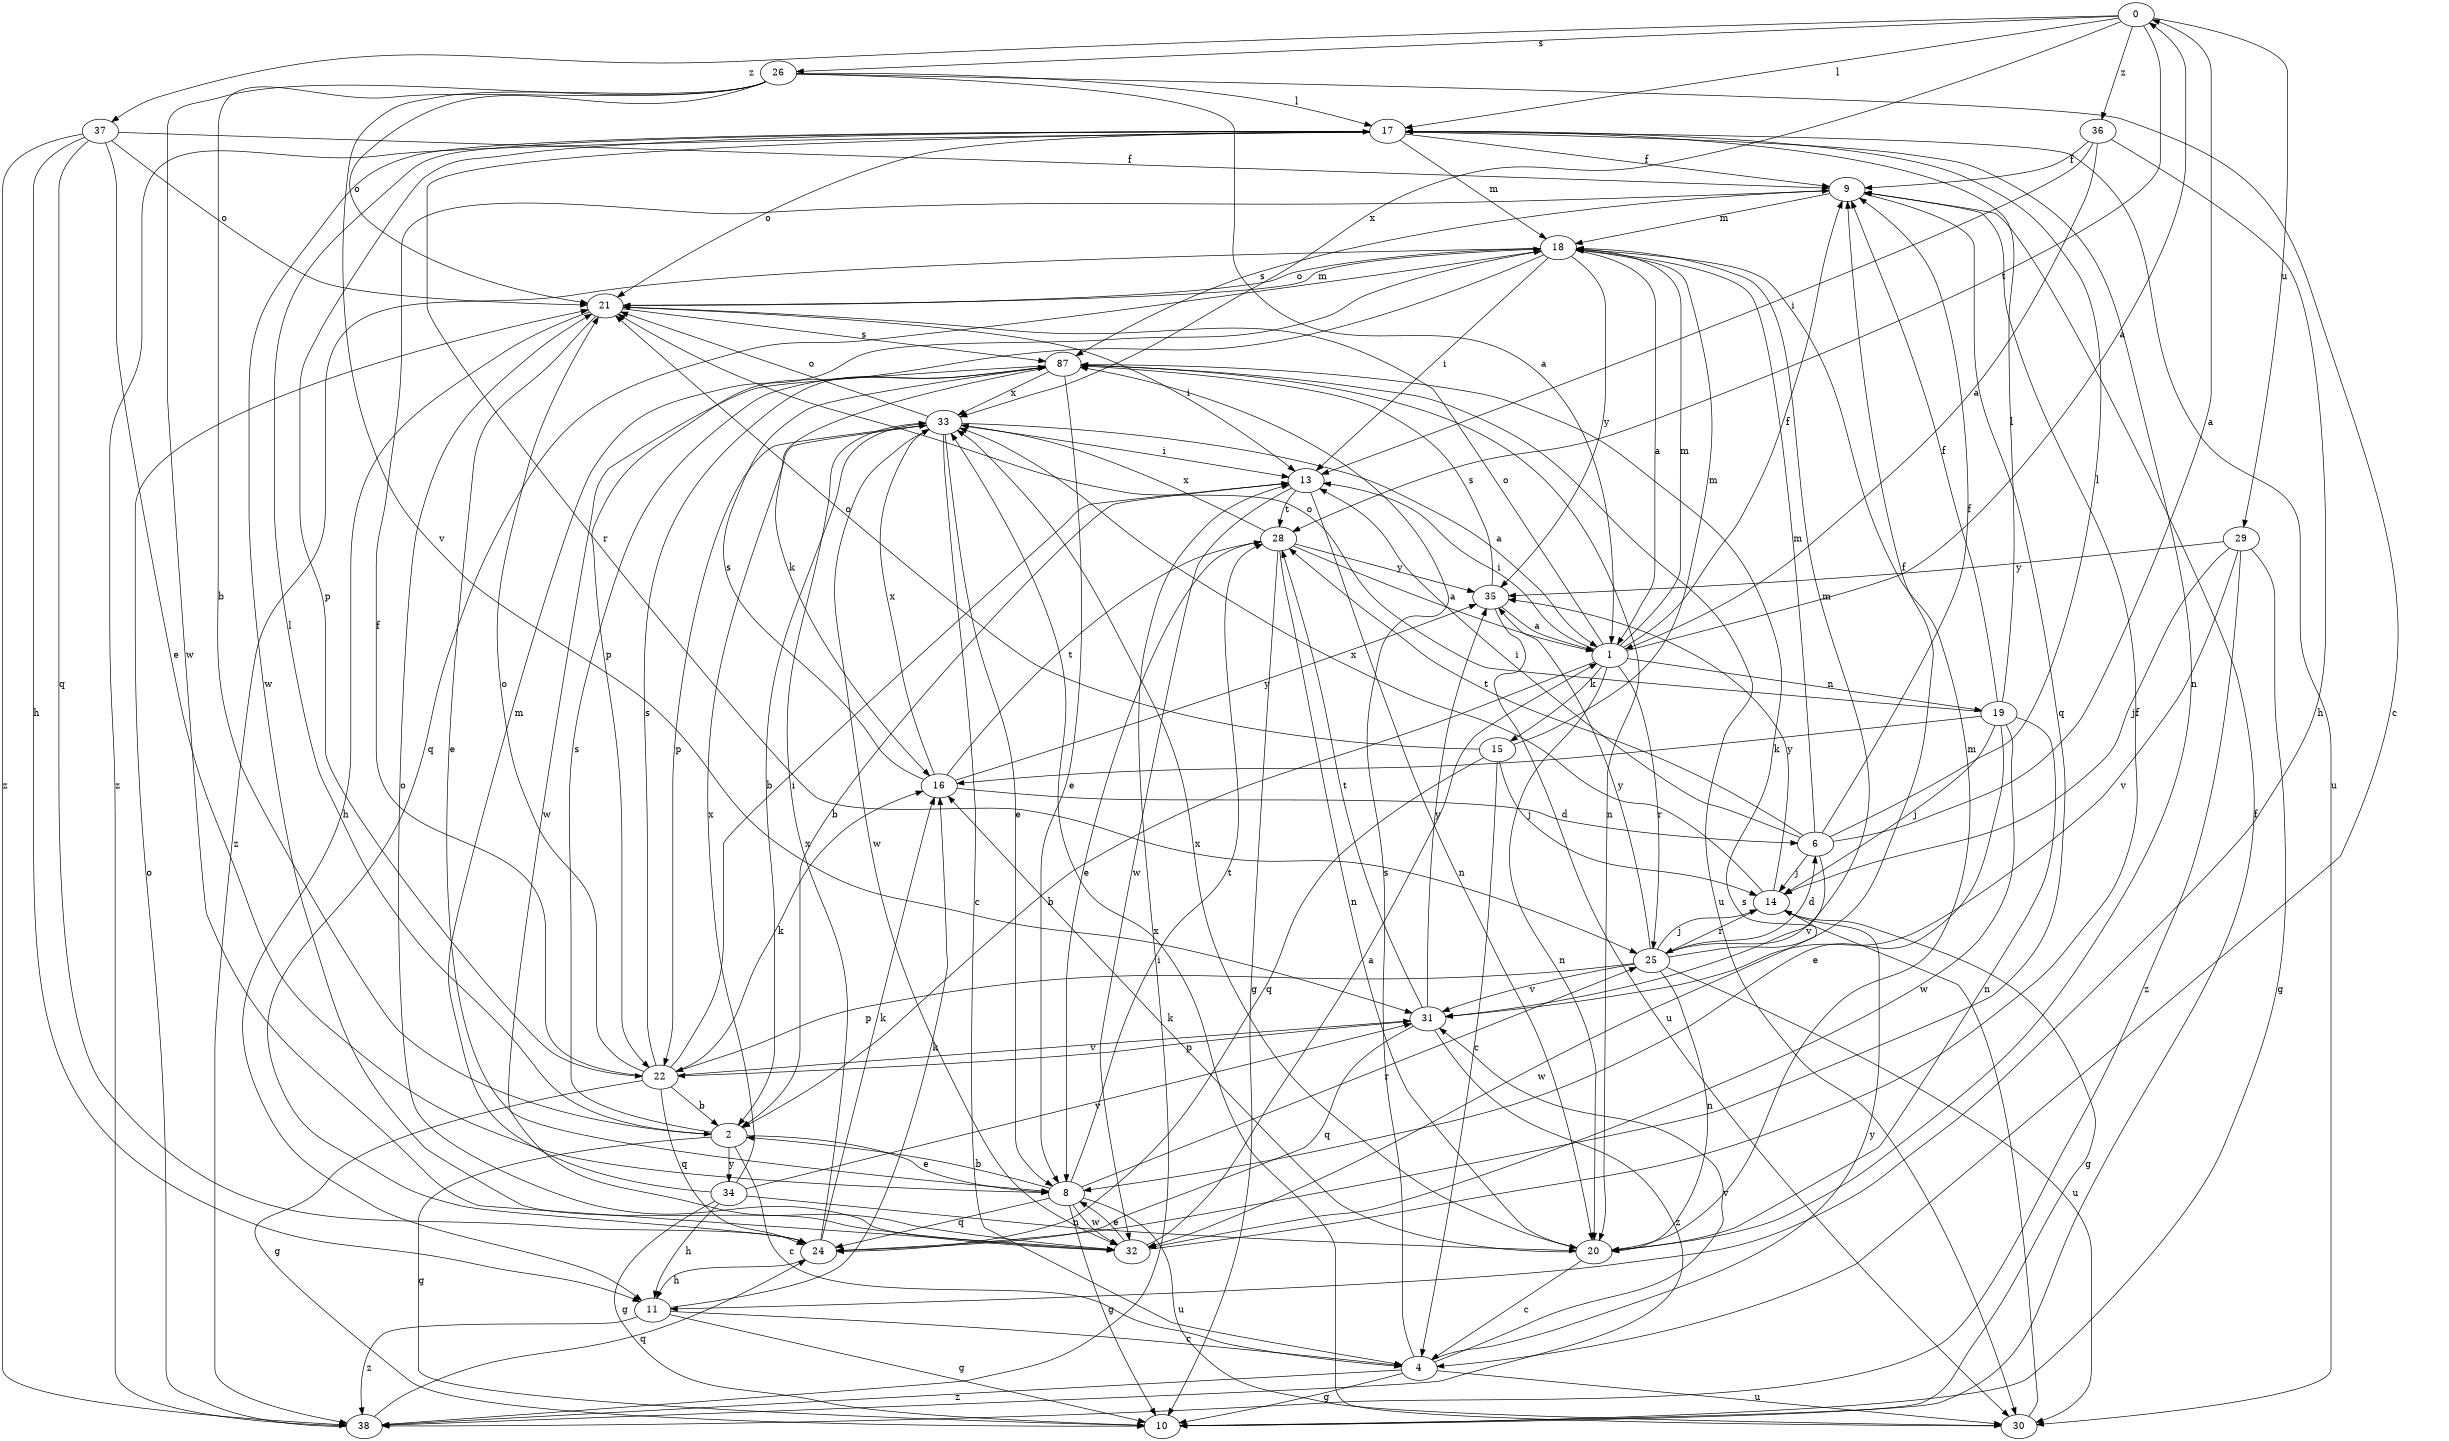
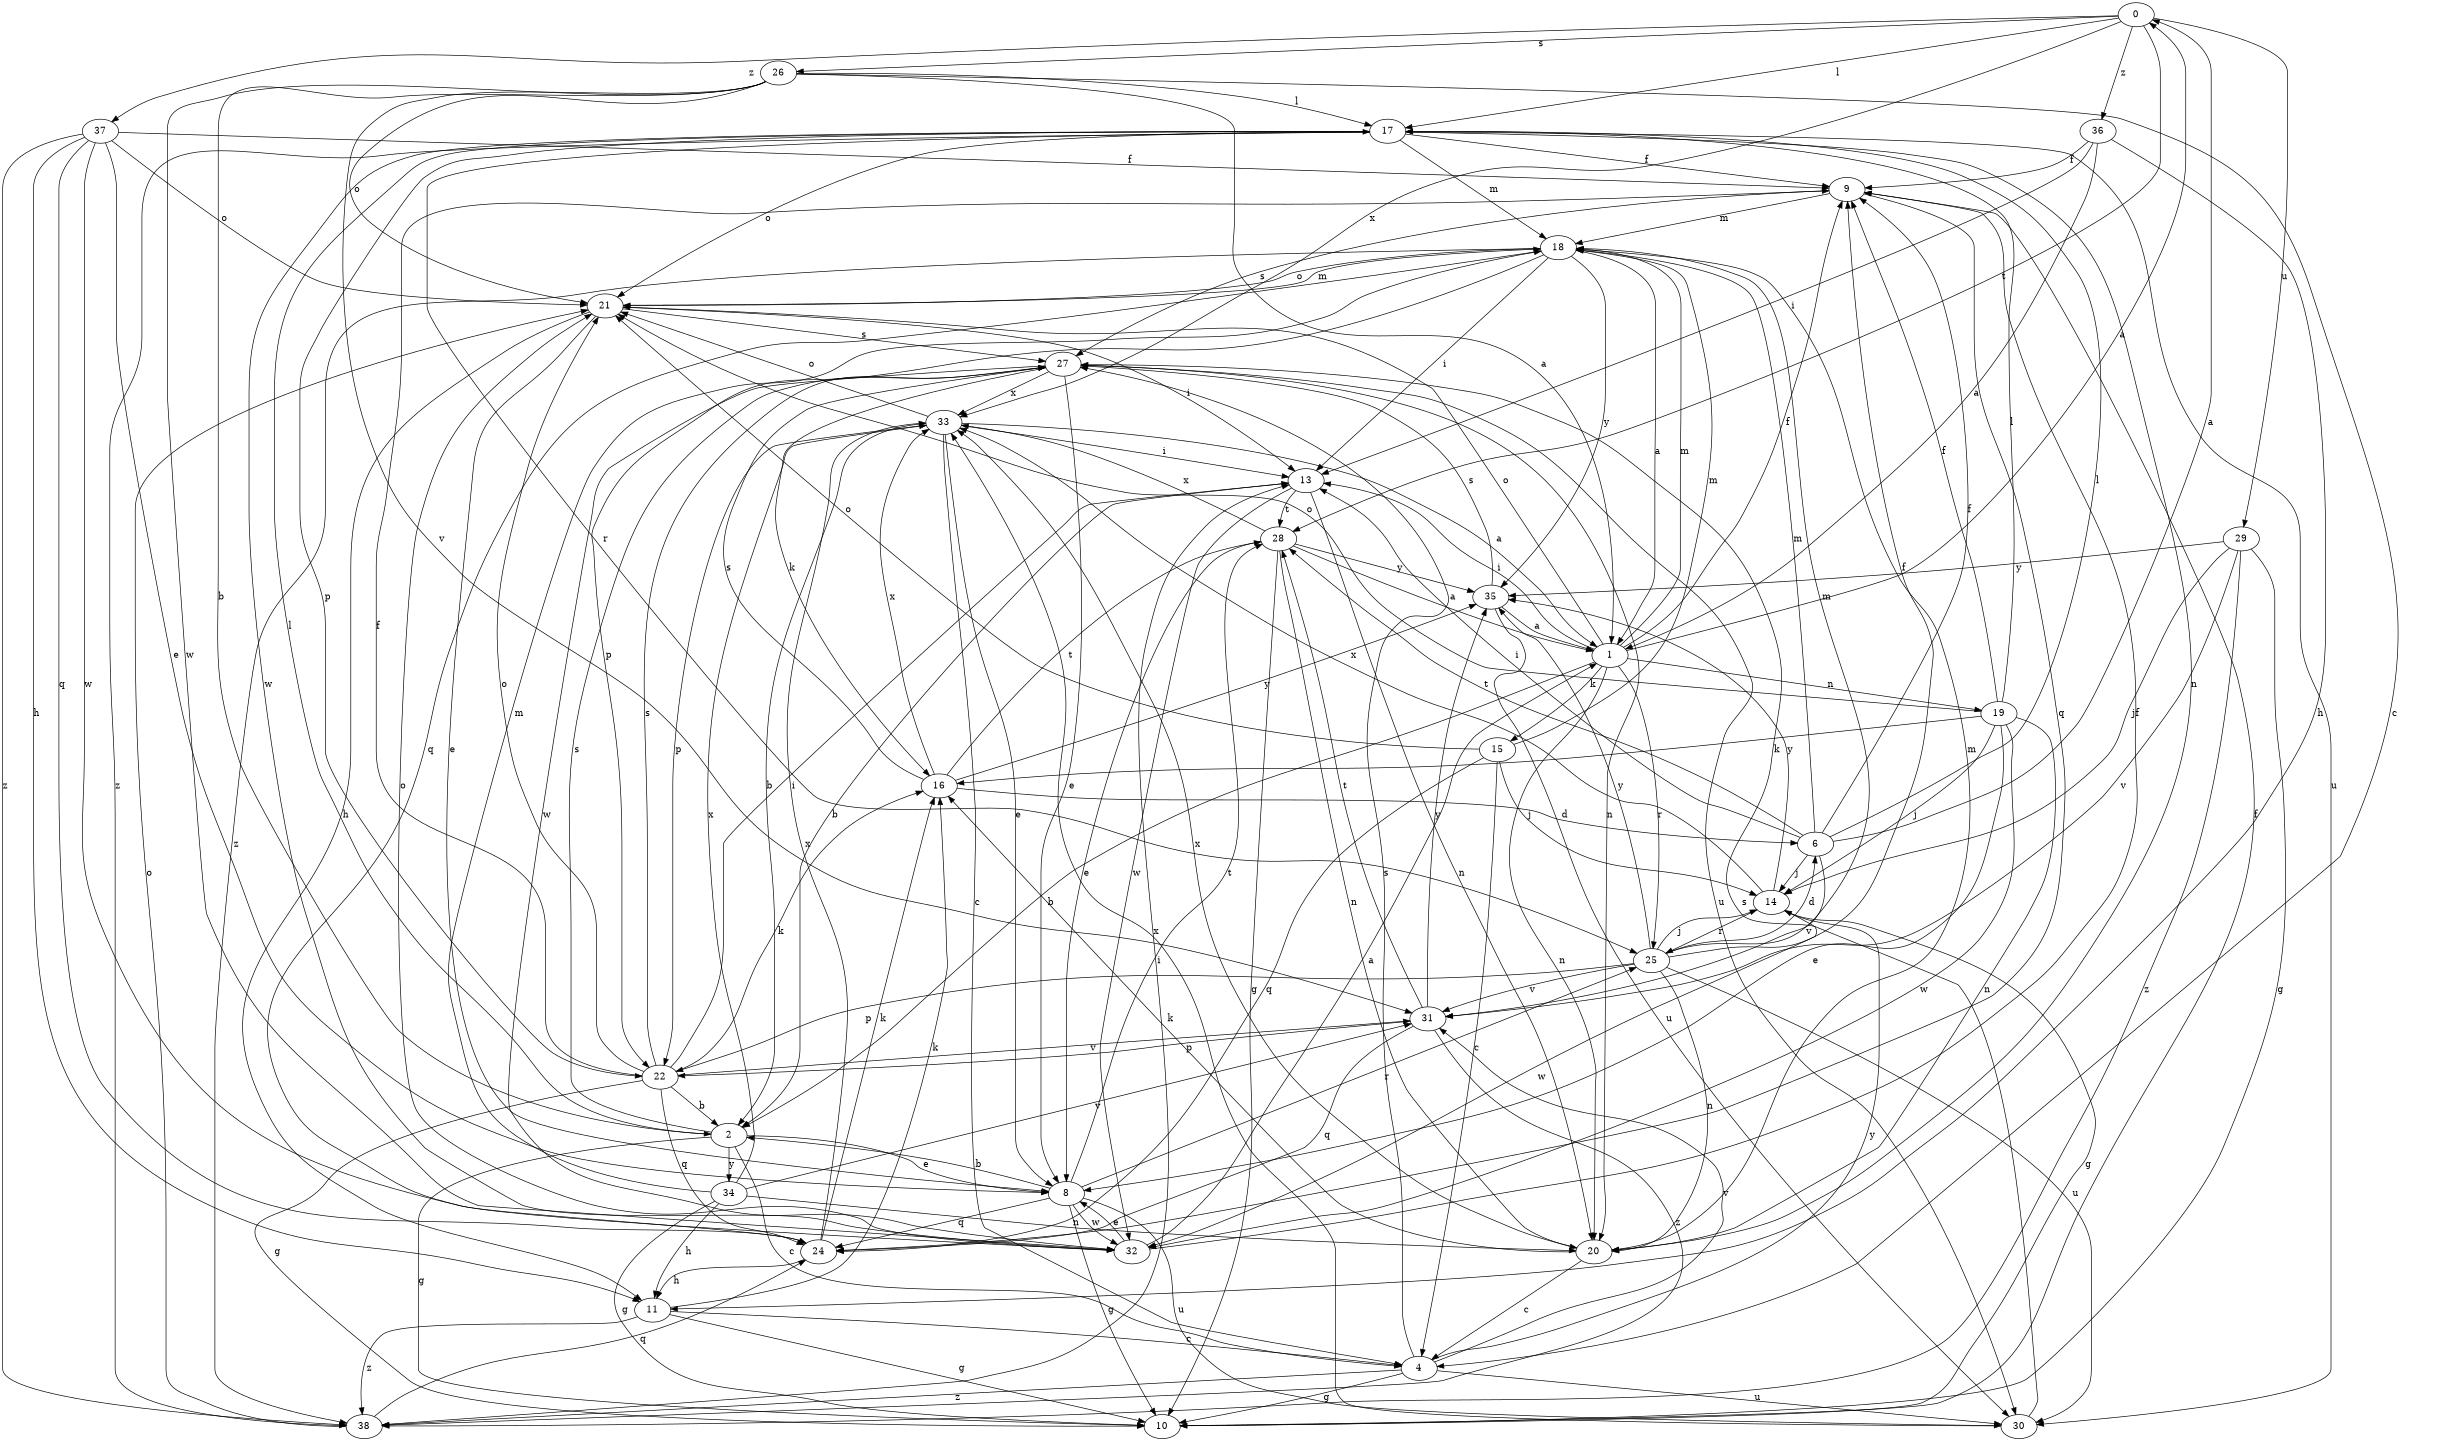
node "87": label "87" -> "27"
edge "33" -> "32": now "37" -> "32"
